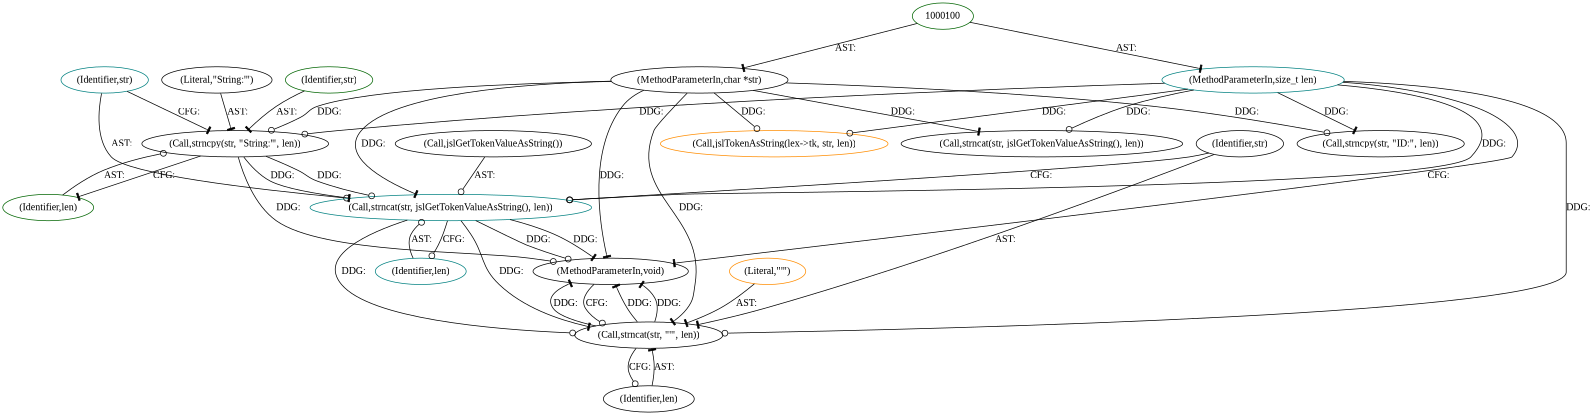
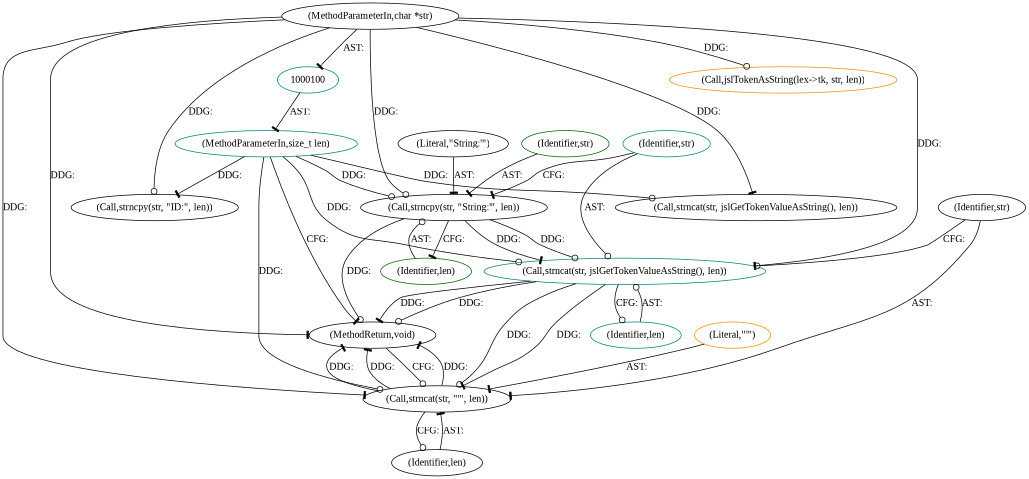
node "1000100": color darkgreen -> teal
edge "1000100" -> "(MethodParameterIn,char *str)": reversed
edge "(MethodParameterIn,size_t len)" -> "(Call,jslTokenAsString(lex->tk, str, len))": removed, label "DDG:"
node "(Call,jslGetTokenValueAsString())": removed
node "(MethodParameterIn,void)": label "(MethodParameterIn,void)" -> "(MethodReturn,void)"
